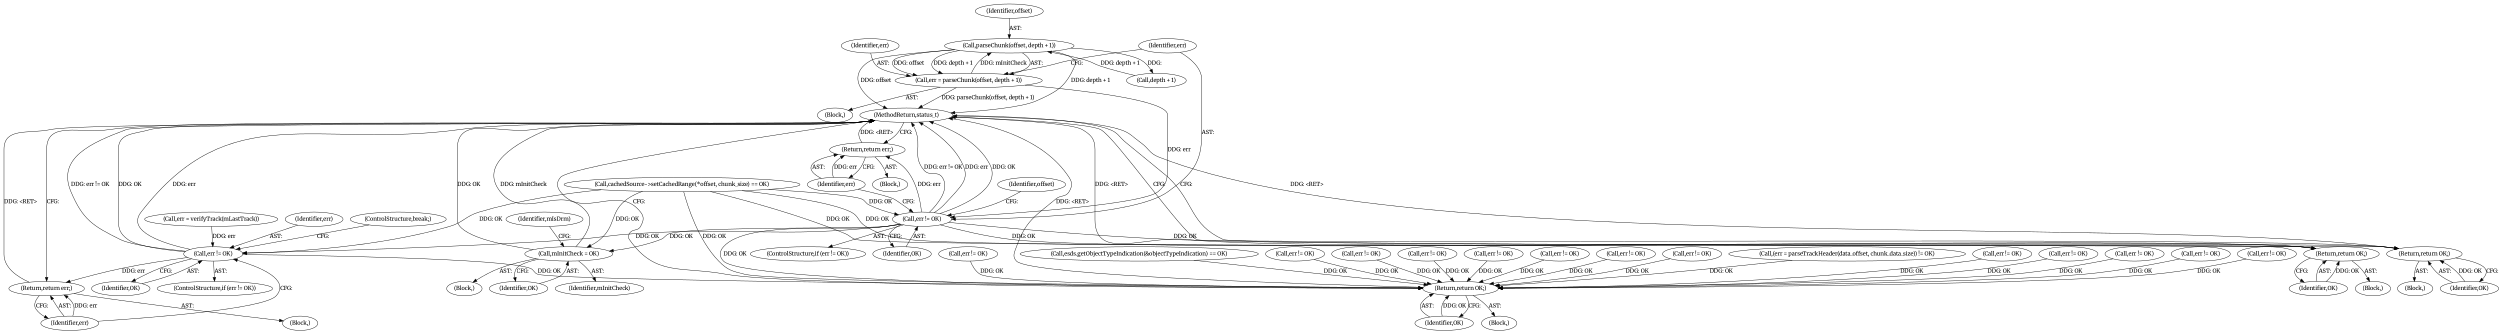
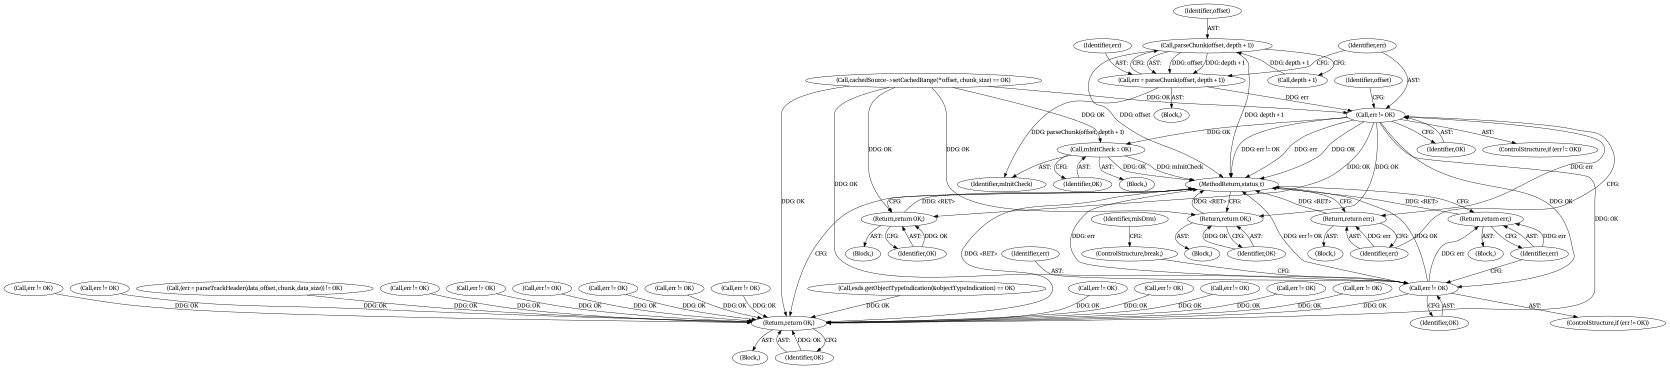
edge "(Call,err = parseChunk(offset, depth + 1))" -> "(Call,parseChunk(offset, depth + 1))": label "DDG: mInitCheck" -> "CFG: "
edge "(Call,parseChunk(offset, depth + 1))" -> "(Call,depth + 1)": label "DDG: " -> "CFG: "
edge "(Call,err = parseChunk(offset, depth + 1))" -> "(MethodReturn,status_t)": now "(Call,err = parseChunk(offset, depth + 1))" -> "(Identifier,mInitCheck)"
node "(Call,err = verifyTrack(mLastTrack))": removed
edge "(Identifier,mIsDrm)" -> "(Call,mInitCheck = OK)": now "(Identifier,mIsDrm)" -> "(ControlStructure,break;)"
